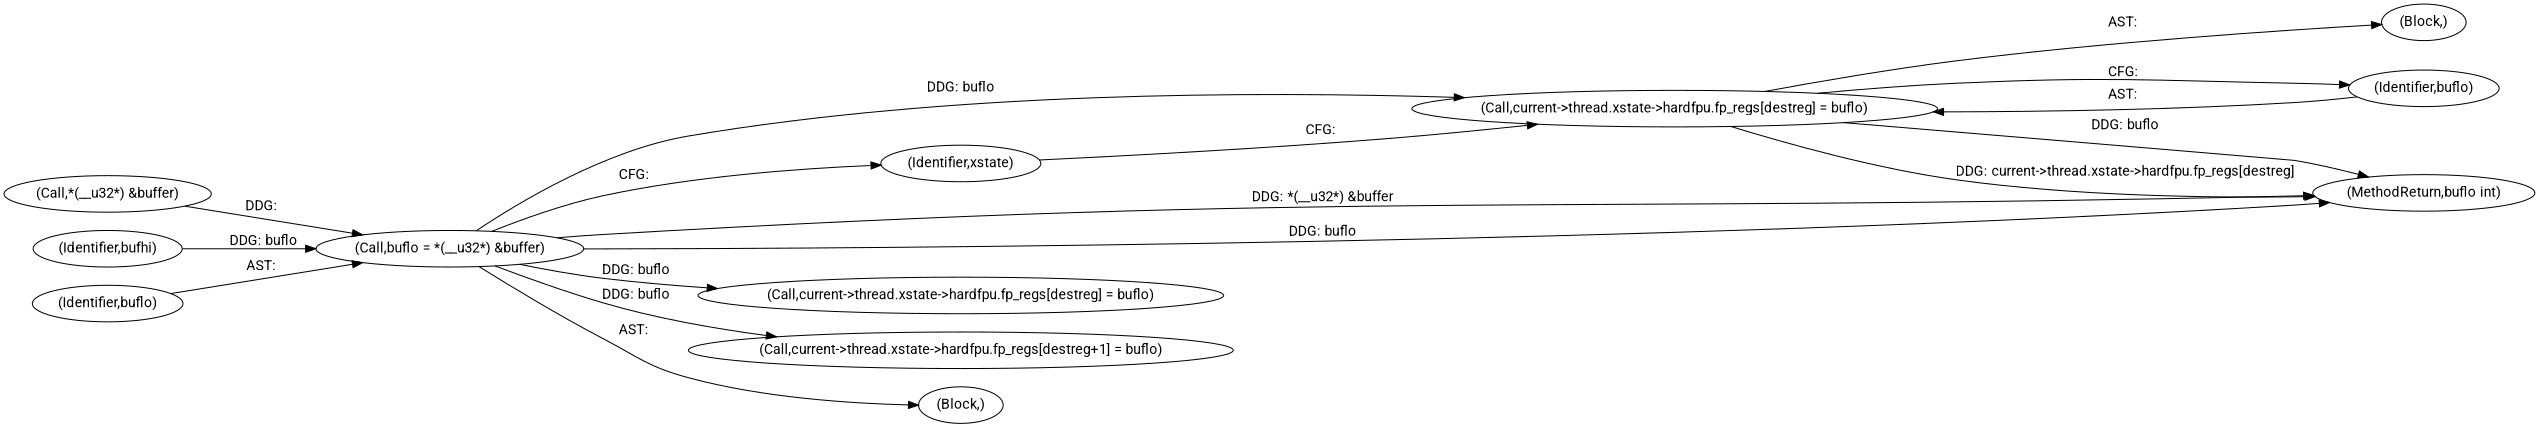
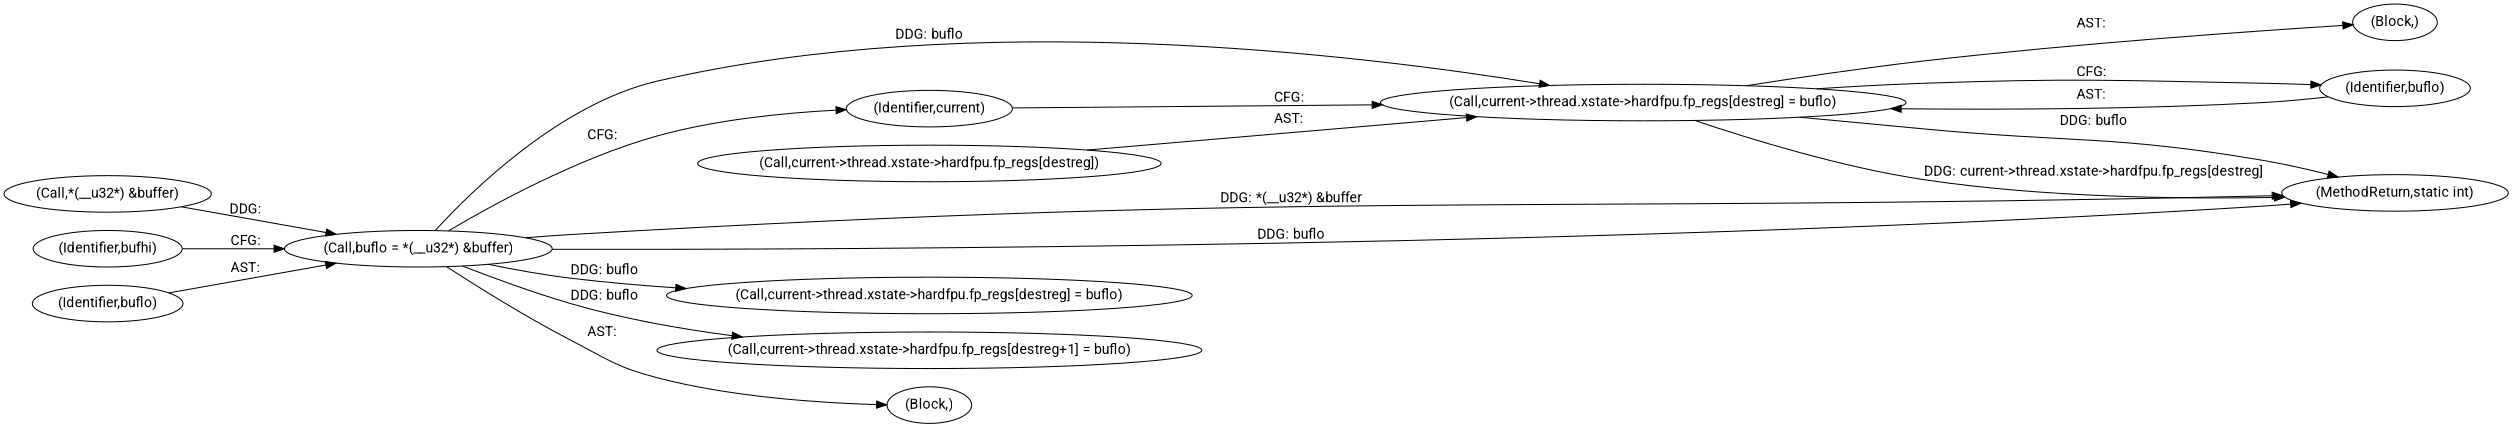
node "(Call,current->thread.xstate->hardfpu.fp_regs[destreg])": added
node "(Identifier,xstate)": label "(Identifier,xstate)" -> "(Identifier,current)"
node "(MethodReturn,buflo int)": label "(MethodReturn,buflo int)" -> "(MethodReturn,static int)"
edge "(Identifier,bufhi)" -> "(Call,buflo = *(__u32*) &buffer)": label "DDG: buflo" -> "CFG: "
